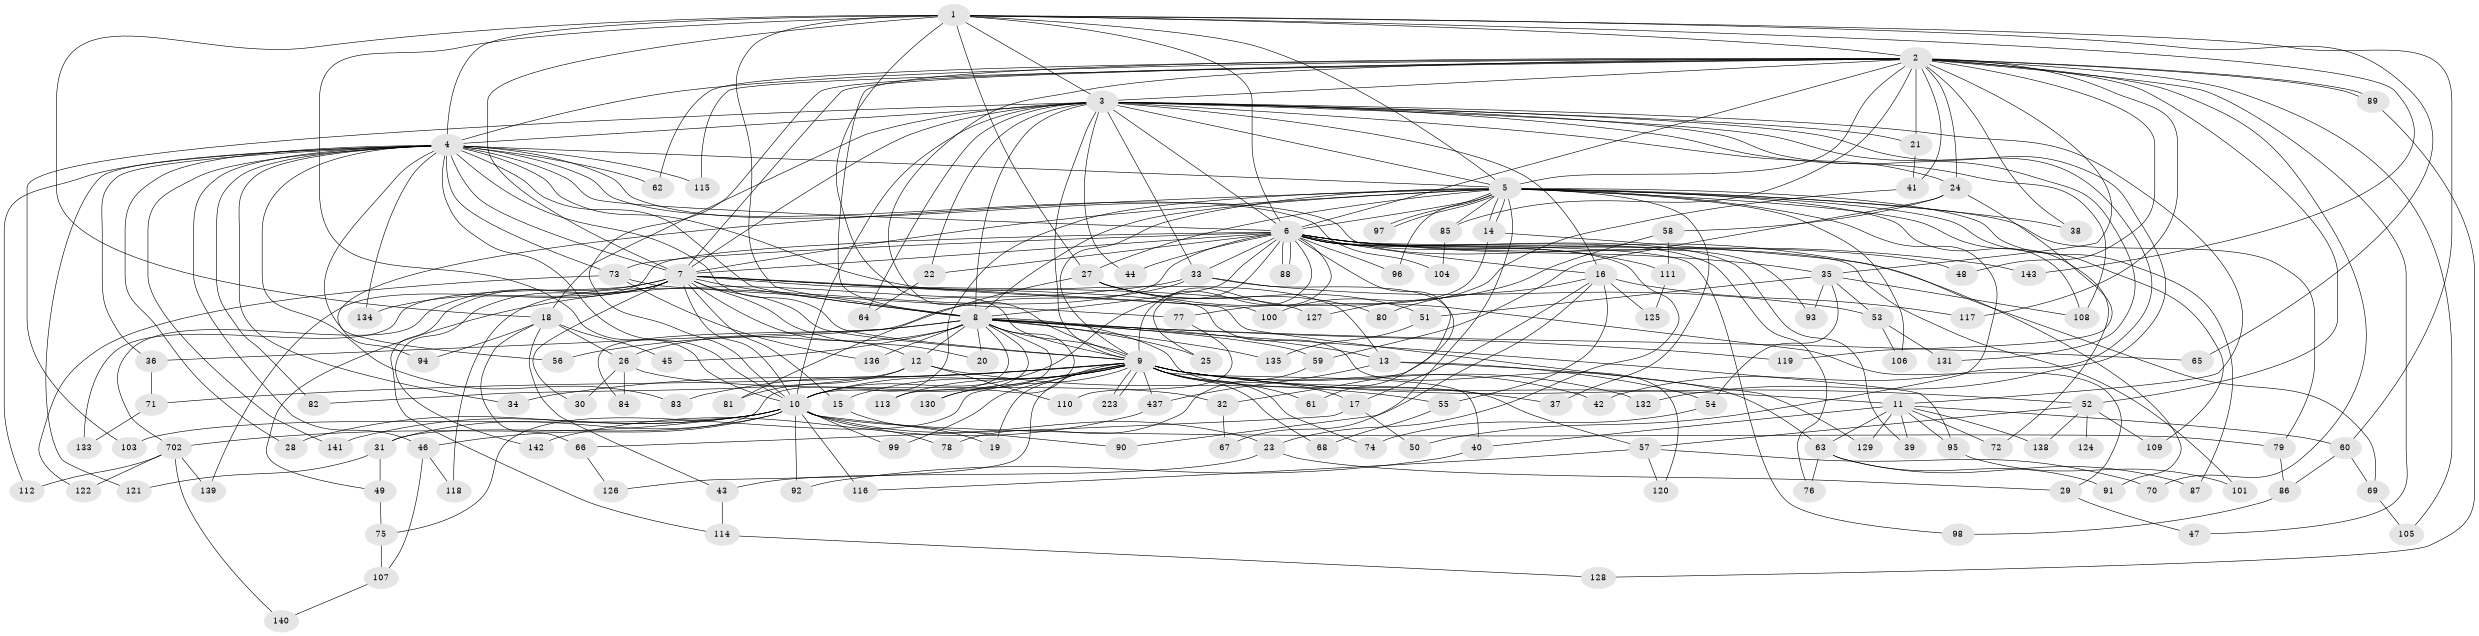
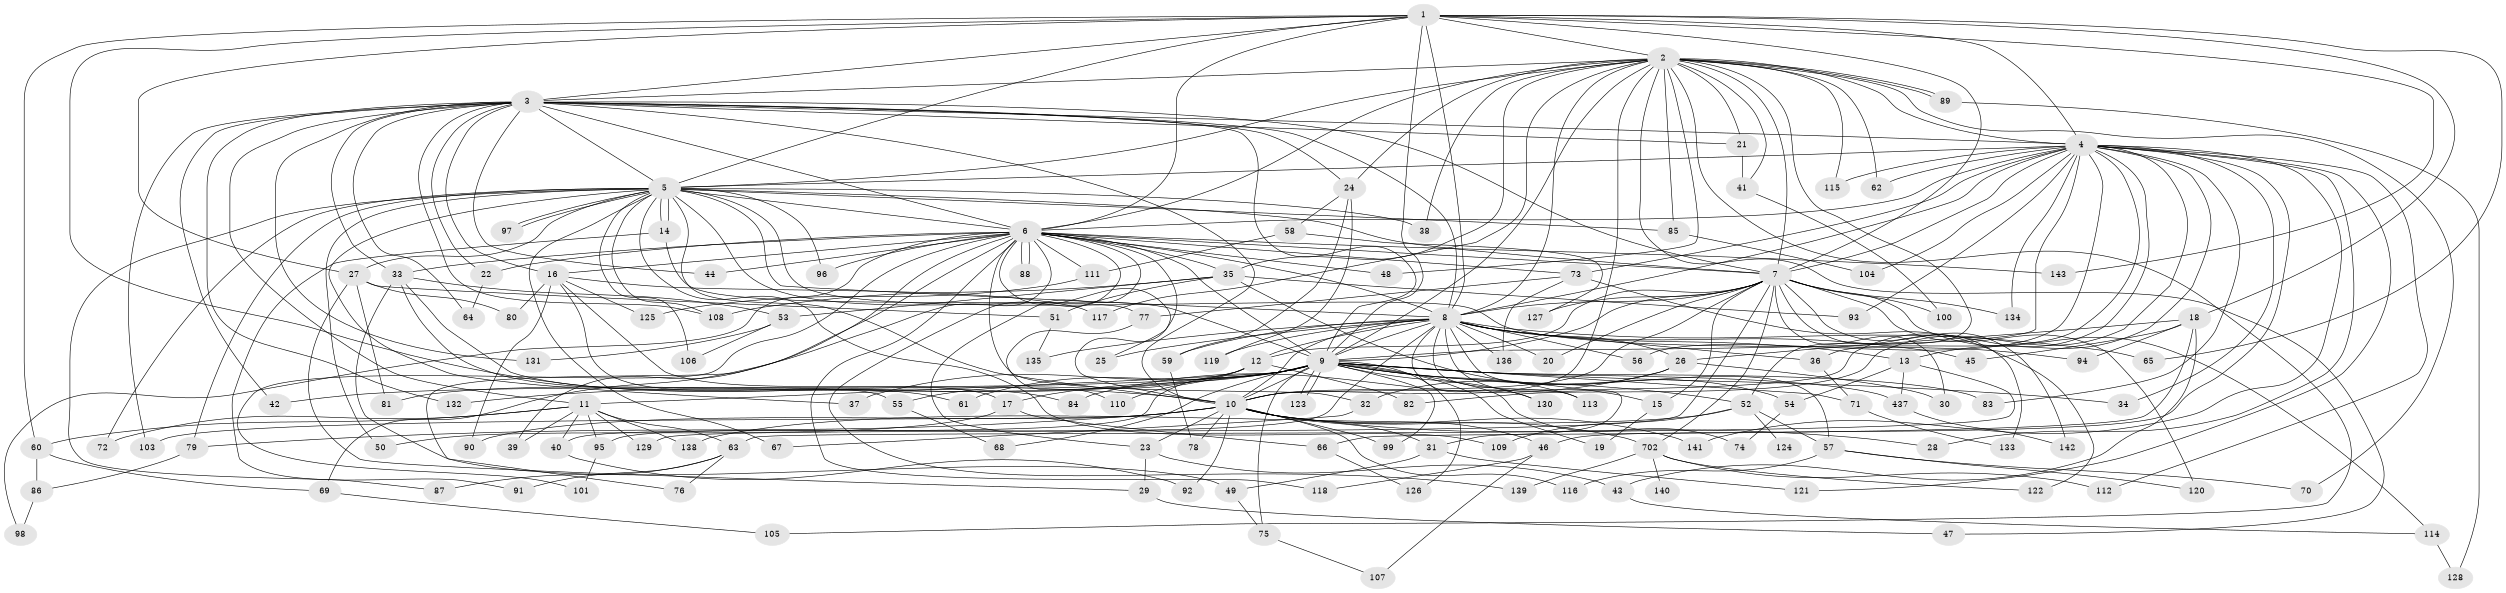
edge "3" -- "18": removed
node "223": label "223" -> "123"
edge "107" -- "140": removed
